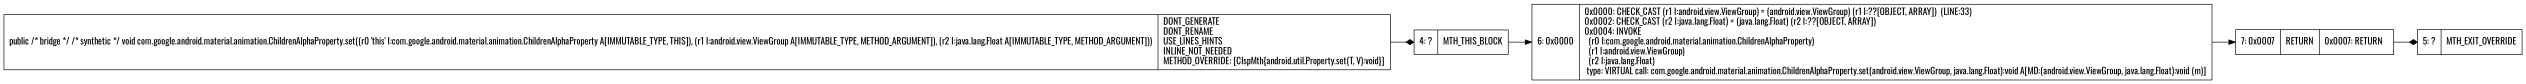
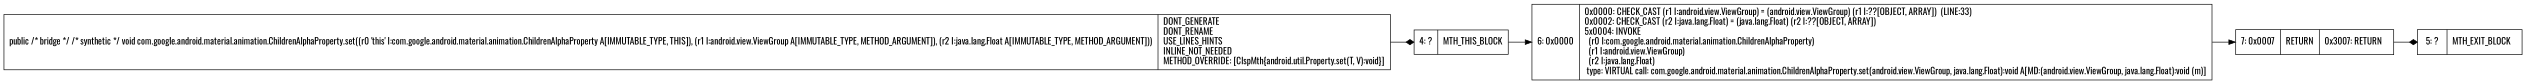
node "6: 0x0000": text "0x0004: INVOKE" -> "5x0004: INVOKE"
node "7: 0x0007": text "0x0007: RETURN" -> "0x3007: RETURN"
node "5: ?": text "MTH_EXIT_OVERRIDE" -> "MTH_EXIT_BLOCK"
